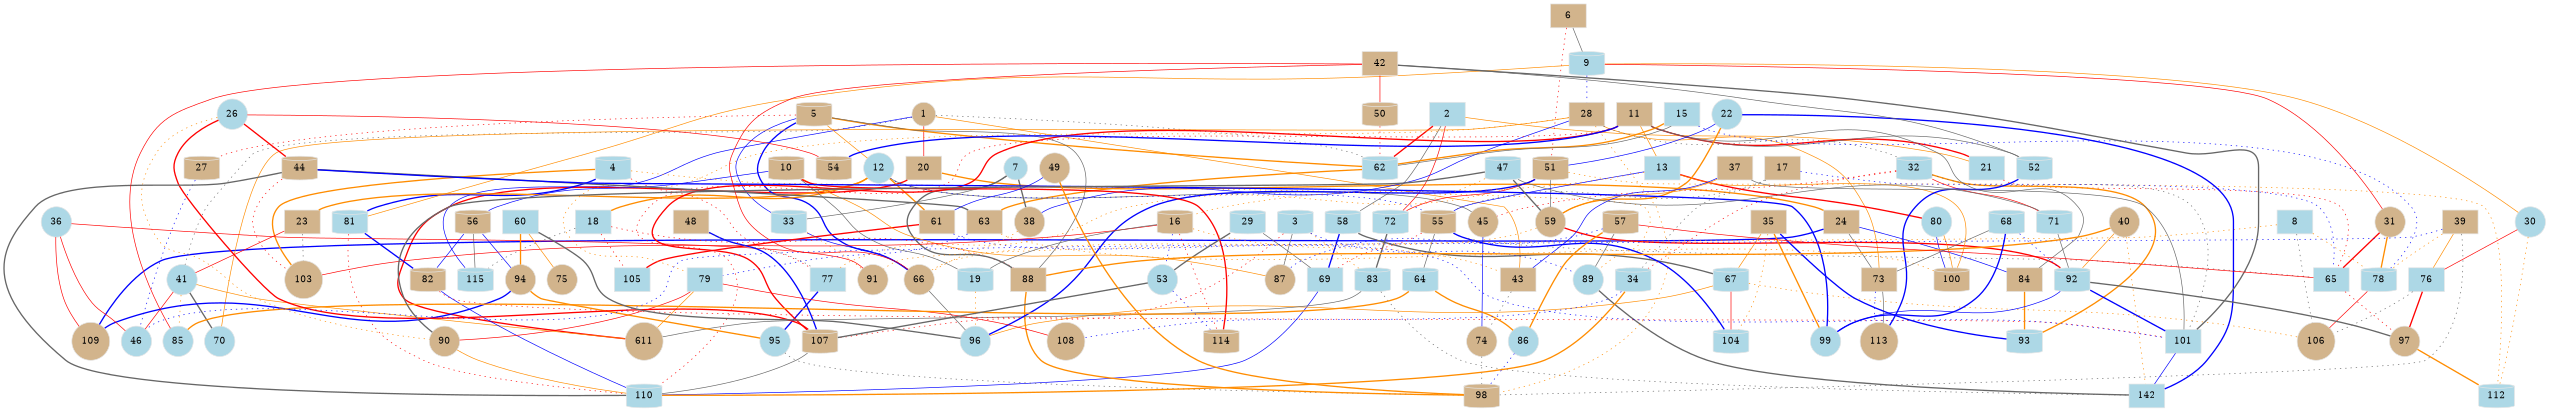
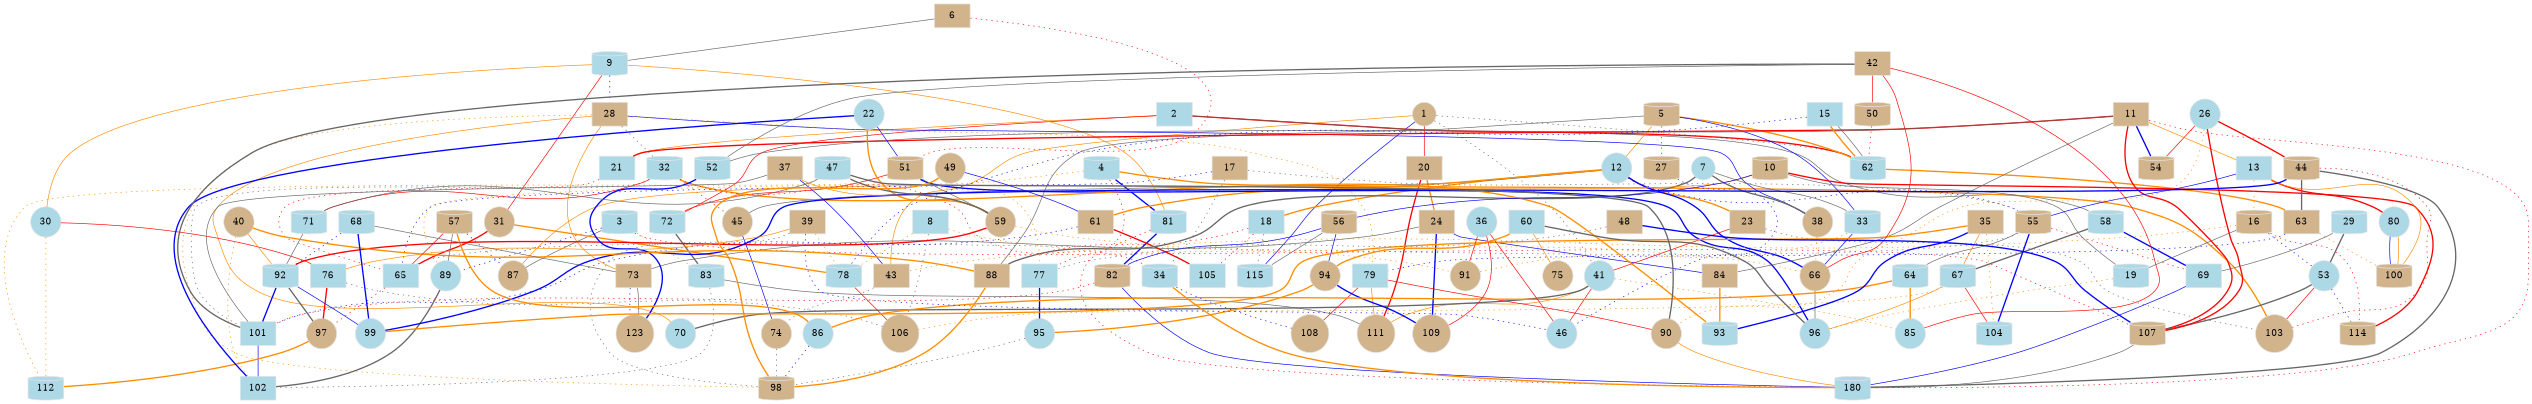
edge "5" -- "66": now "12" -- "66"
edge "16" -- "103": now "53" -- "103"
node "611": label "611" -> "111"
node "113": label "113" -> "123"
node "110": label "110" -> "180"
node "142": label "142" -> "102"
